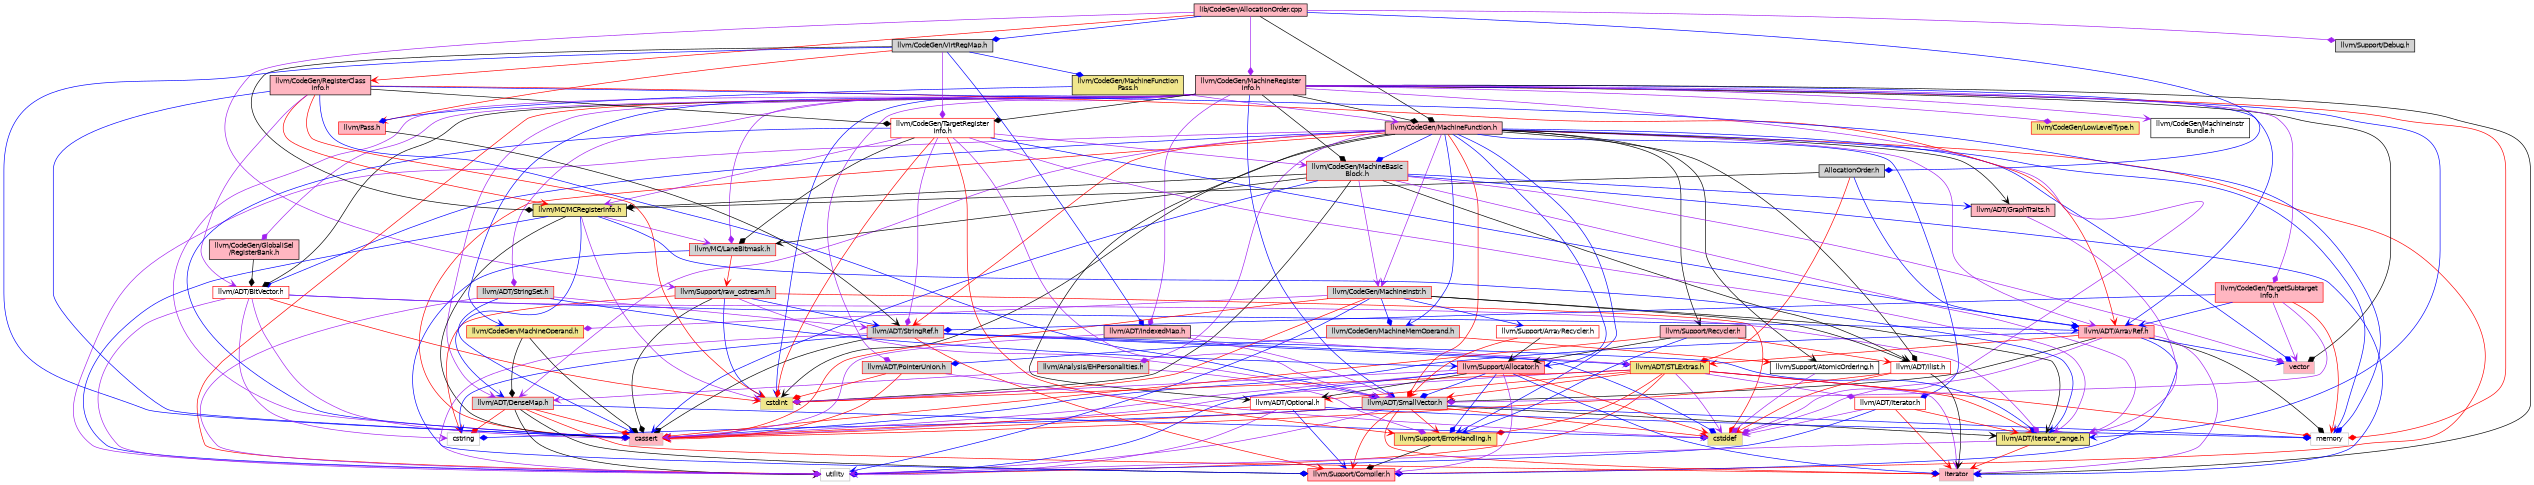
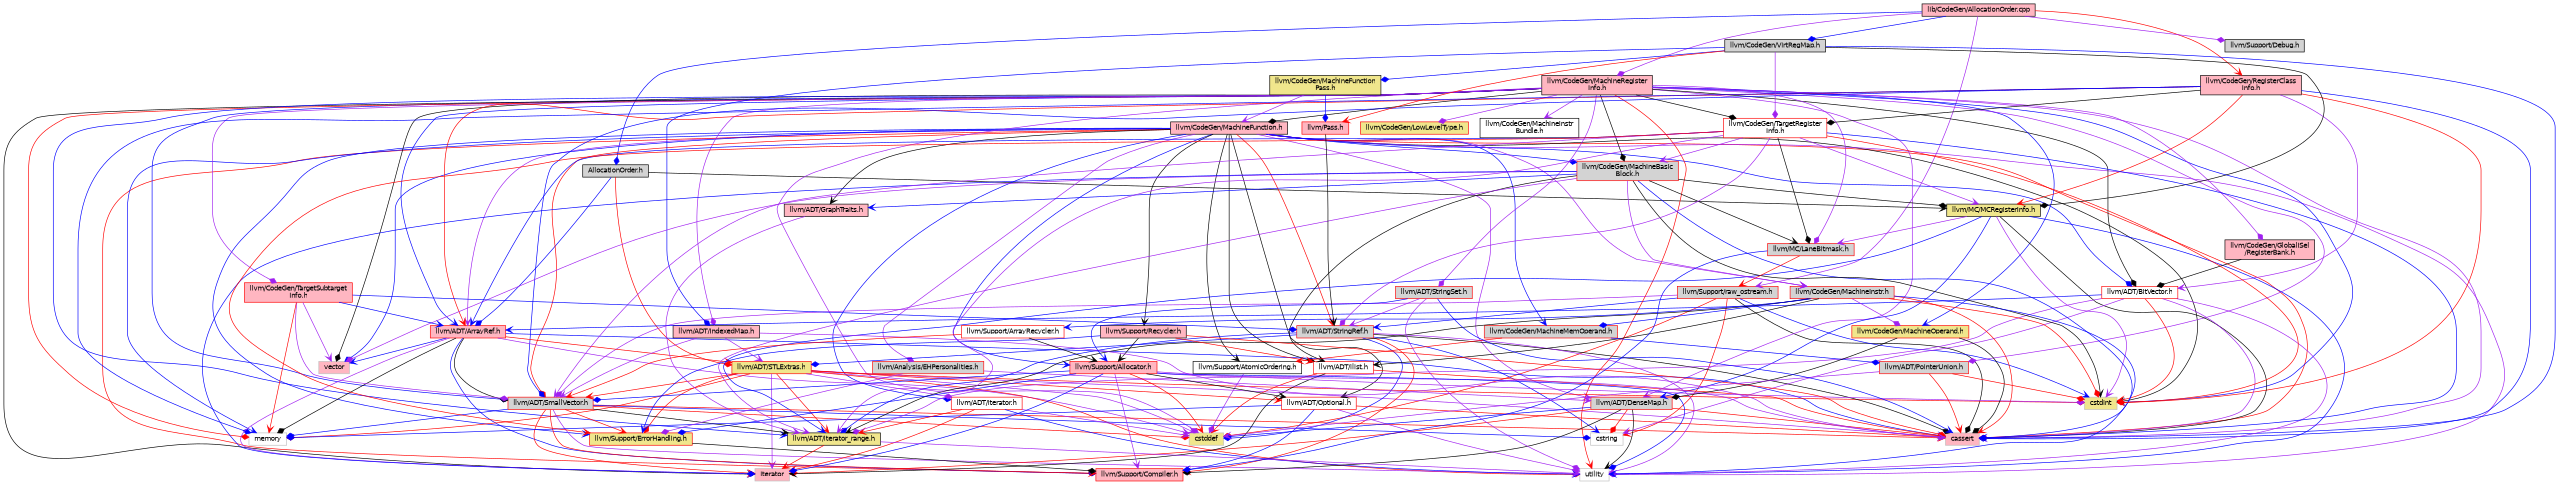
edge "lib/CodeGen/AllocationOrder.cpp" -> "llvm/CodeGen/MachineFunction.h": removed
